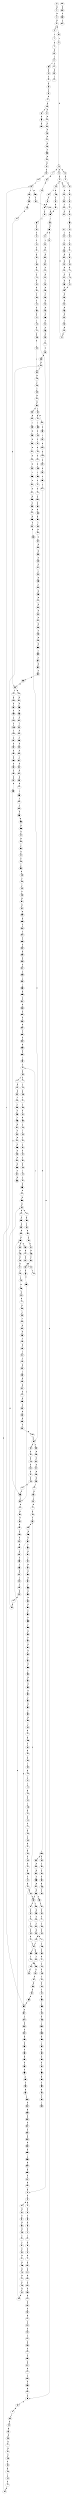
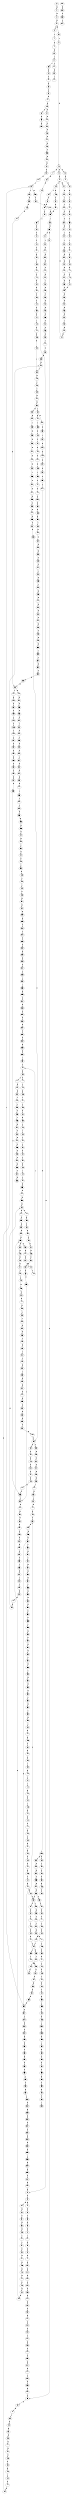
node "S54": added
